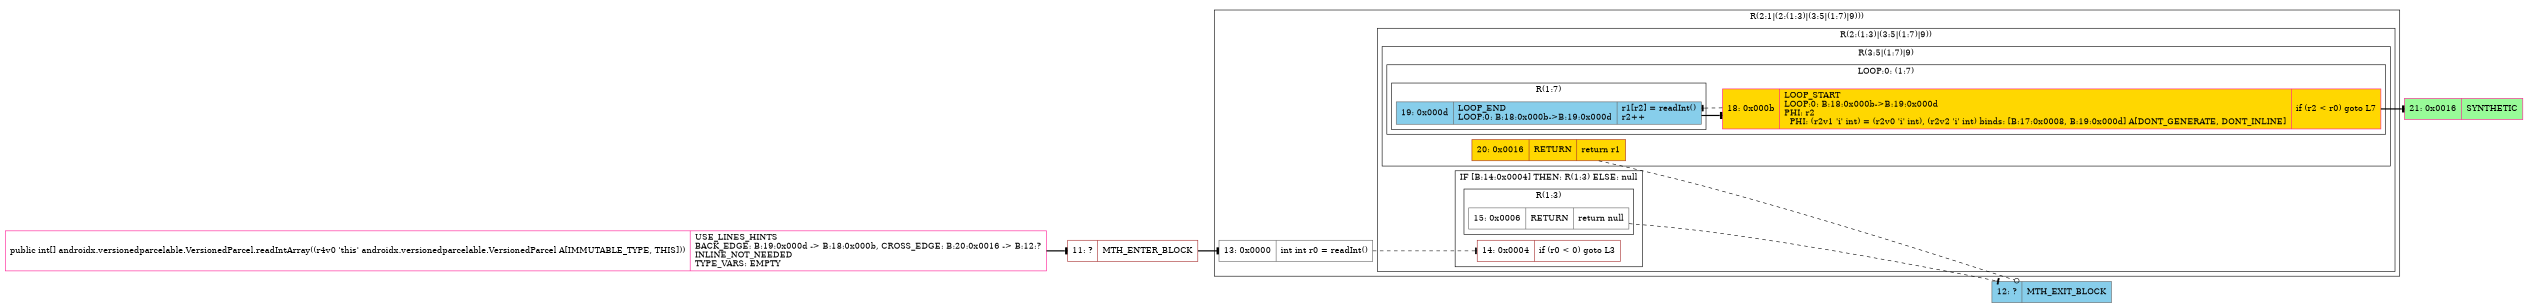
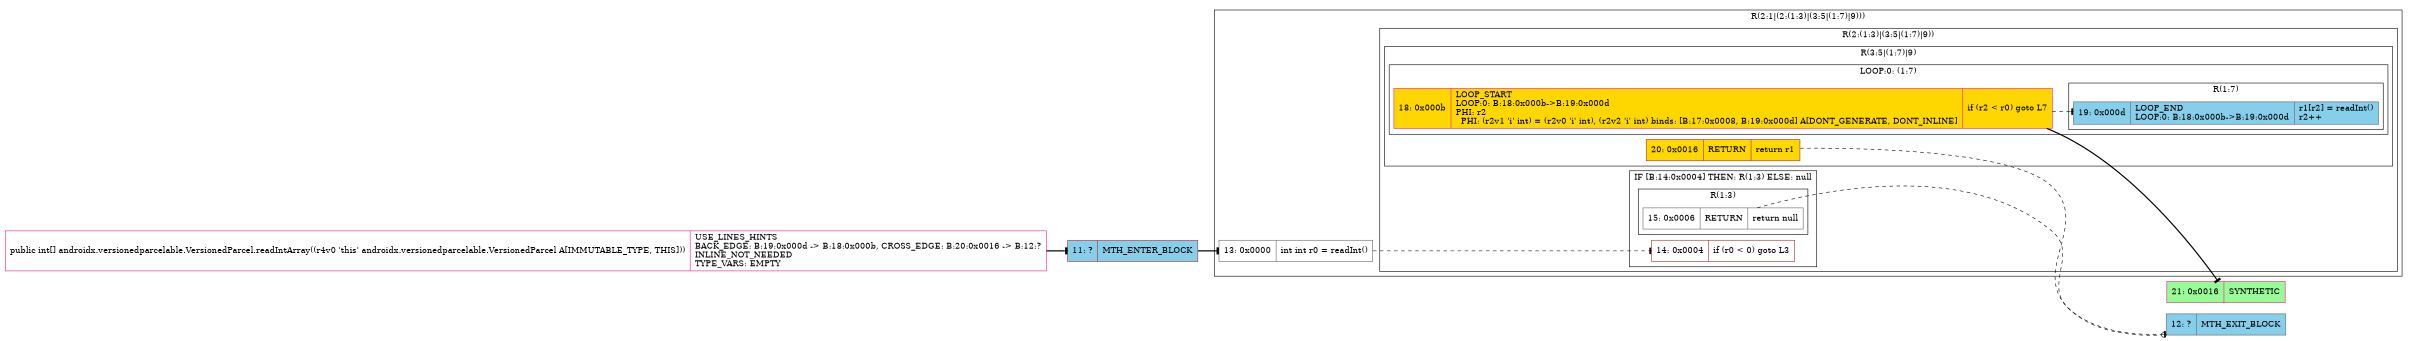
edge "19: 0x000d" -> "18: 0x000b": removed
node "11: ?": fillcolor white -> skyblue
